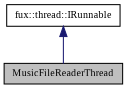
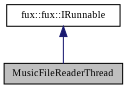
node "fux::thread::IRunnable": label "fux::thread::IRunnable" -> "fux::fux::IRunnable"
